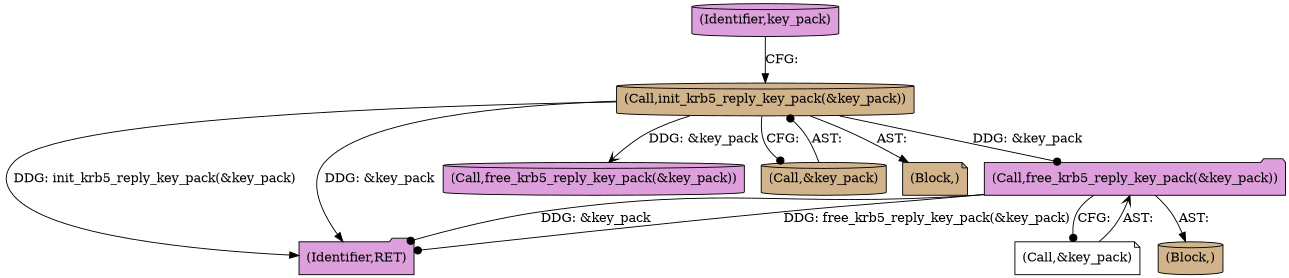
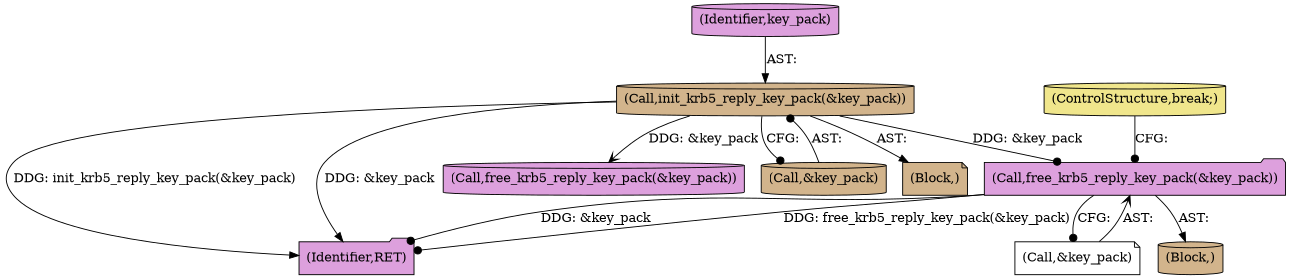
edge "(Identifier,key_pack)" -> "(Call,init_krb5_reply_key_pack(&key_pack))": label "CFG: " -> "AST: "
node "(ControlStructure,break;)": added
